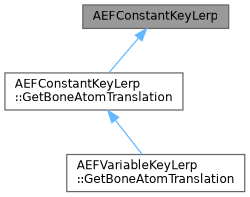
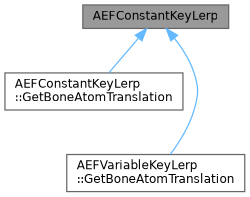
edge "AEFVariableKeyLerp ::GetBoneAtomTranslation" -> "AEFConstantKeyLerp ::GetBoneAtomTranslation": now "AEFVariableKeyLerp ::GetBoneAtomTranslation" -> "AEFConstantKeyLerp"
